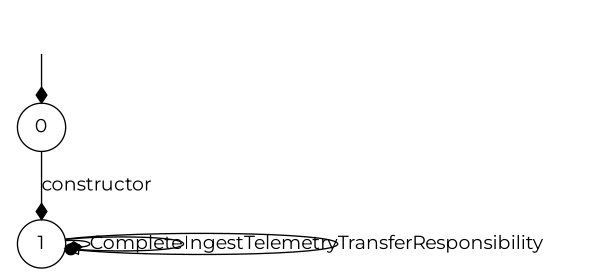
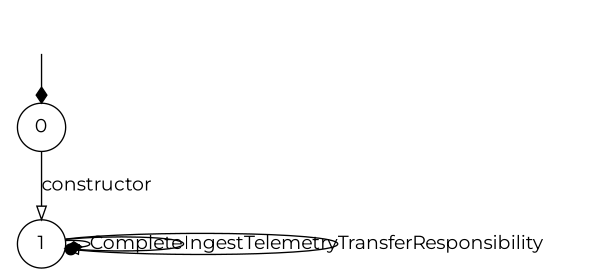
edge "0" -> "1": arrowhead diamond -> onormal
